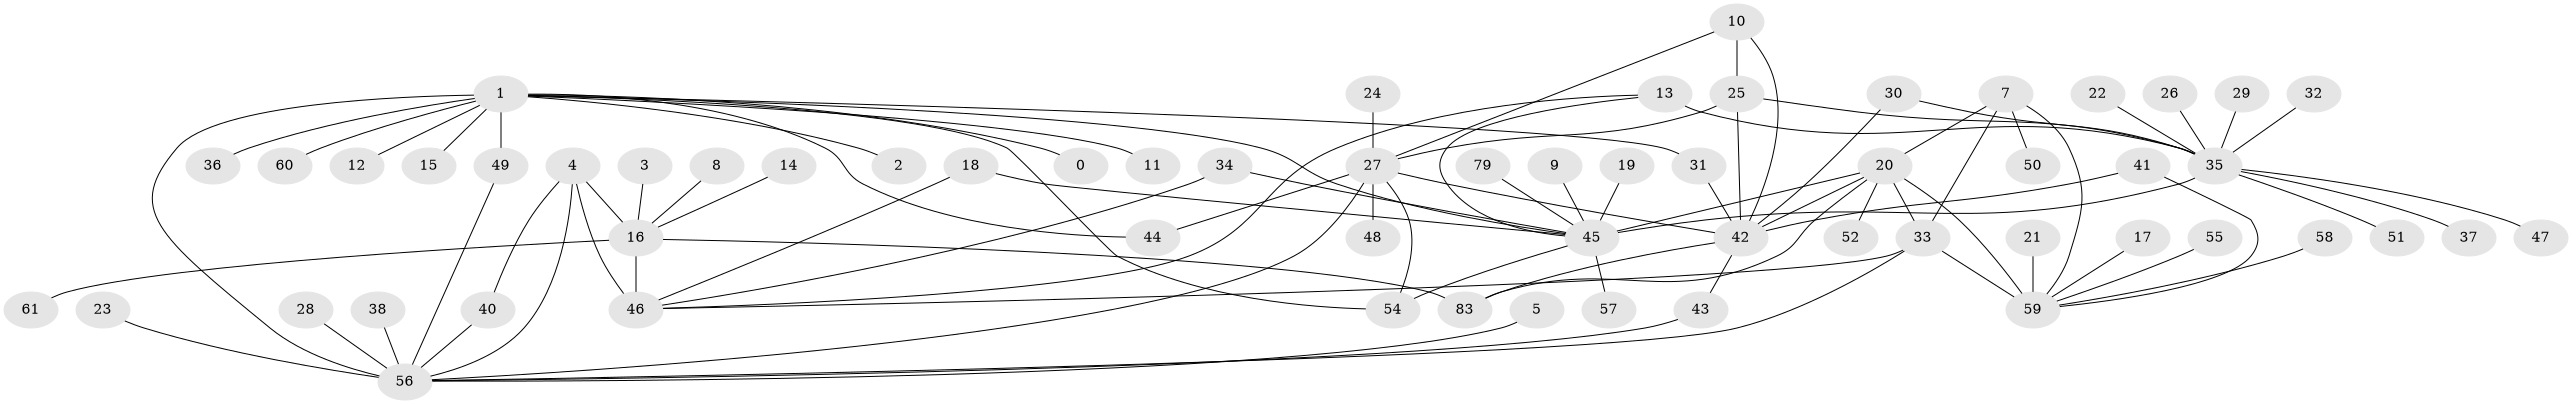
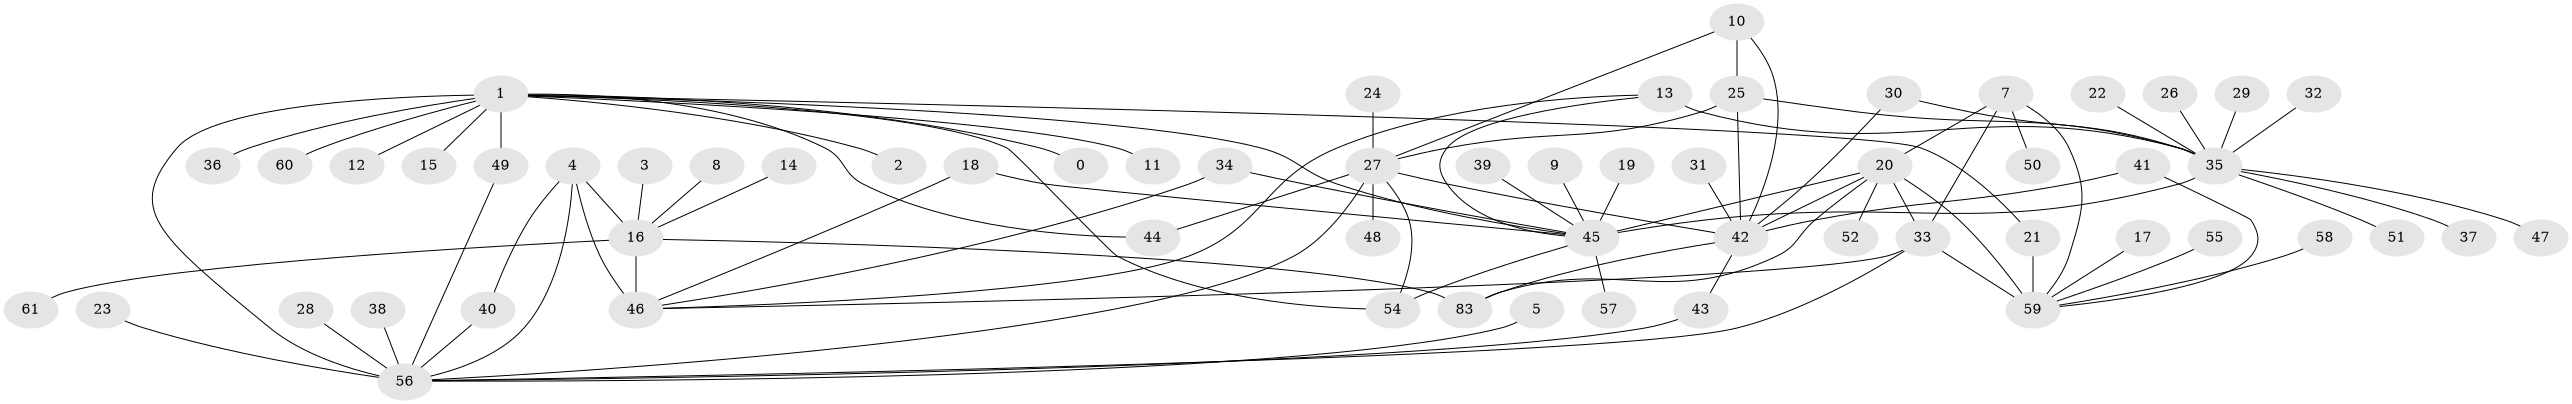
edge "1" -- "31": now "1" -- "21"
node "79": label "79" -> "39"
